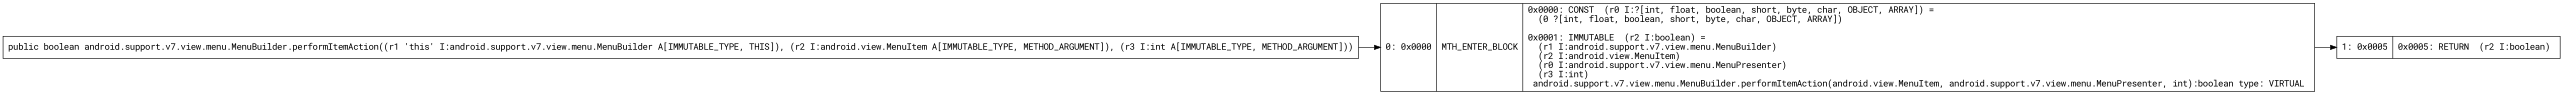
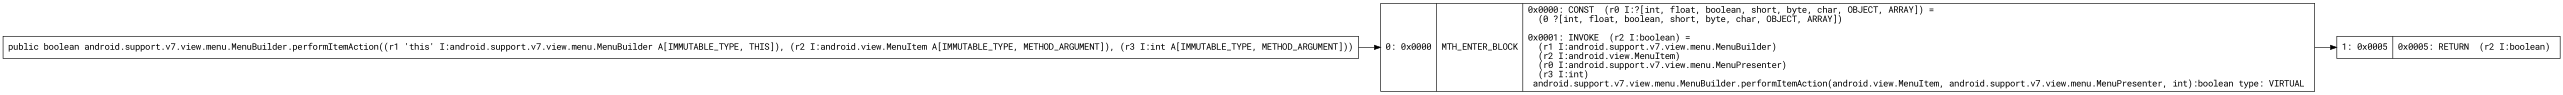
node "0: 0x0000": text "0x0001: IMMUTABLE  (r2 I:boolean) =" -> "0x0001: INVOKE  (r2 I:boolean) ="
